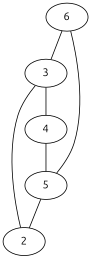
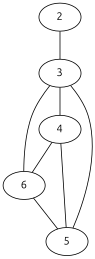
edge "4" -- "6": added
edge "5" -- "2": now "5" -- "3"
